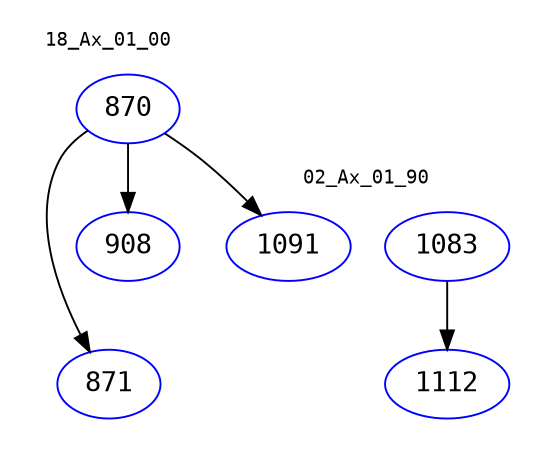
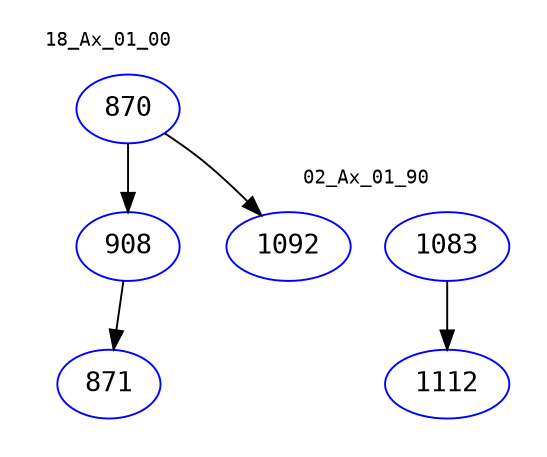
edge "870" -> "871": now "908" -> "871"
node "1091": label "1091" -> "1092"
